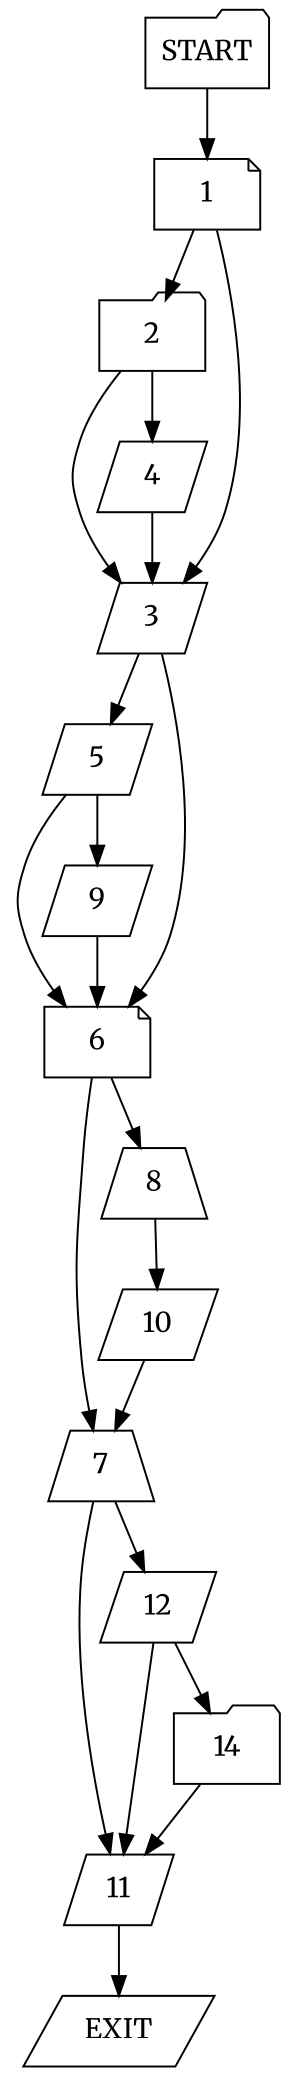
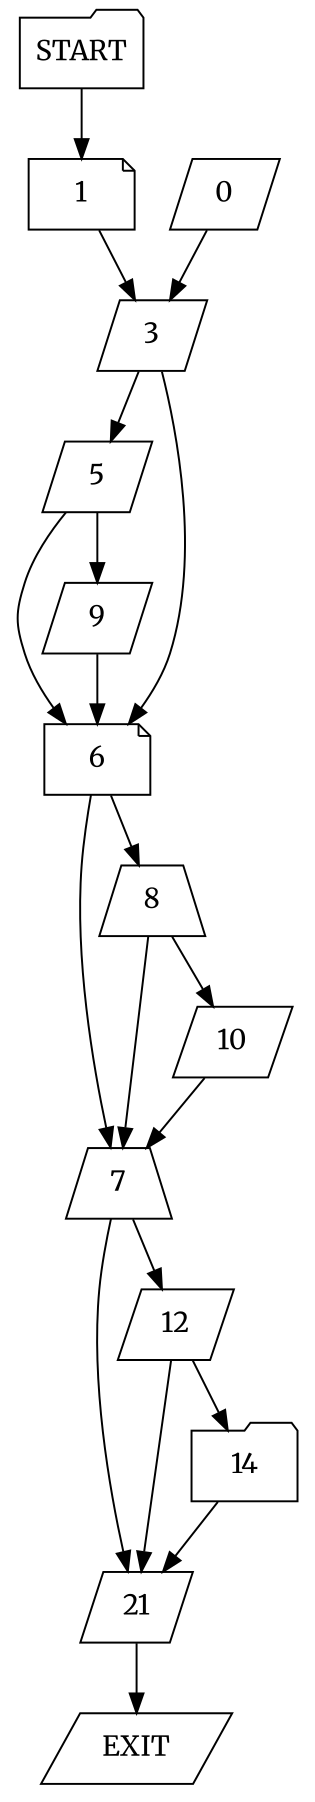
node "2": removed
node "4": label "4" -> "0"
edge "8" -> "7": added
node "11": label "11" -> "21"
